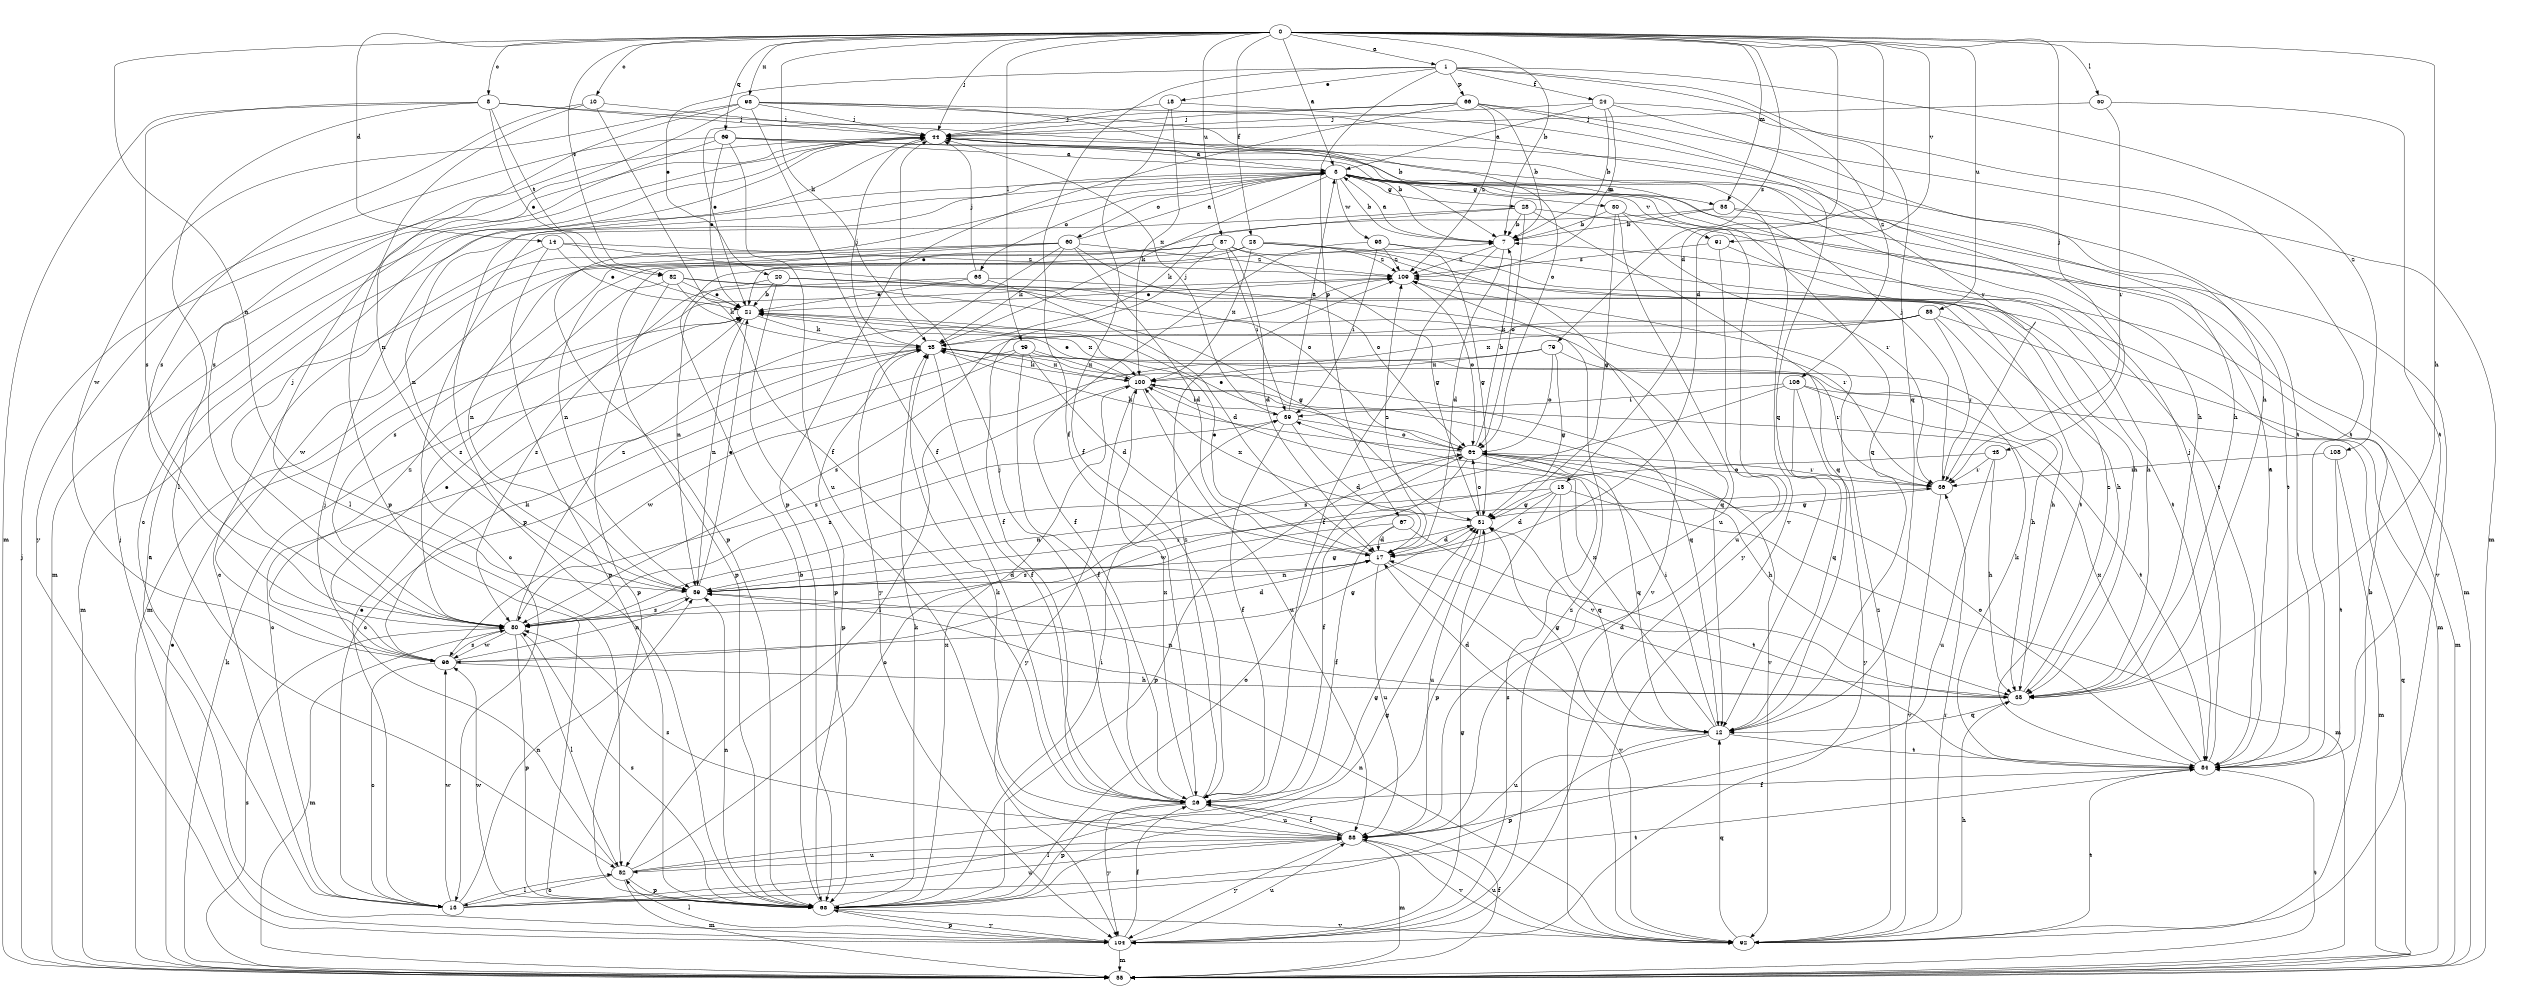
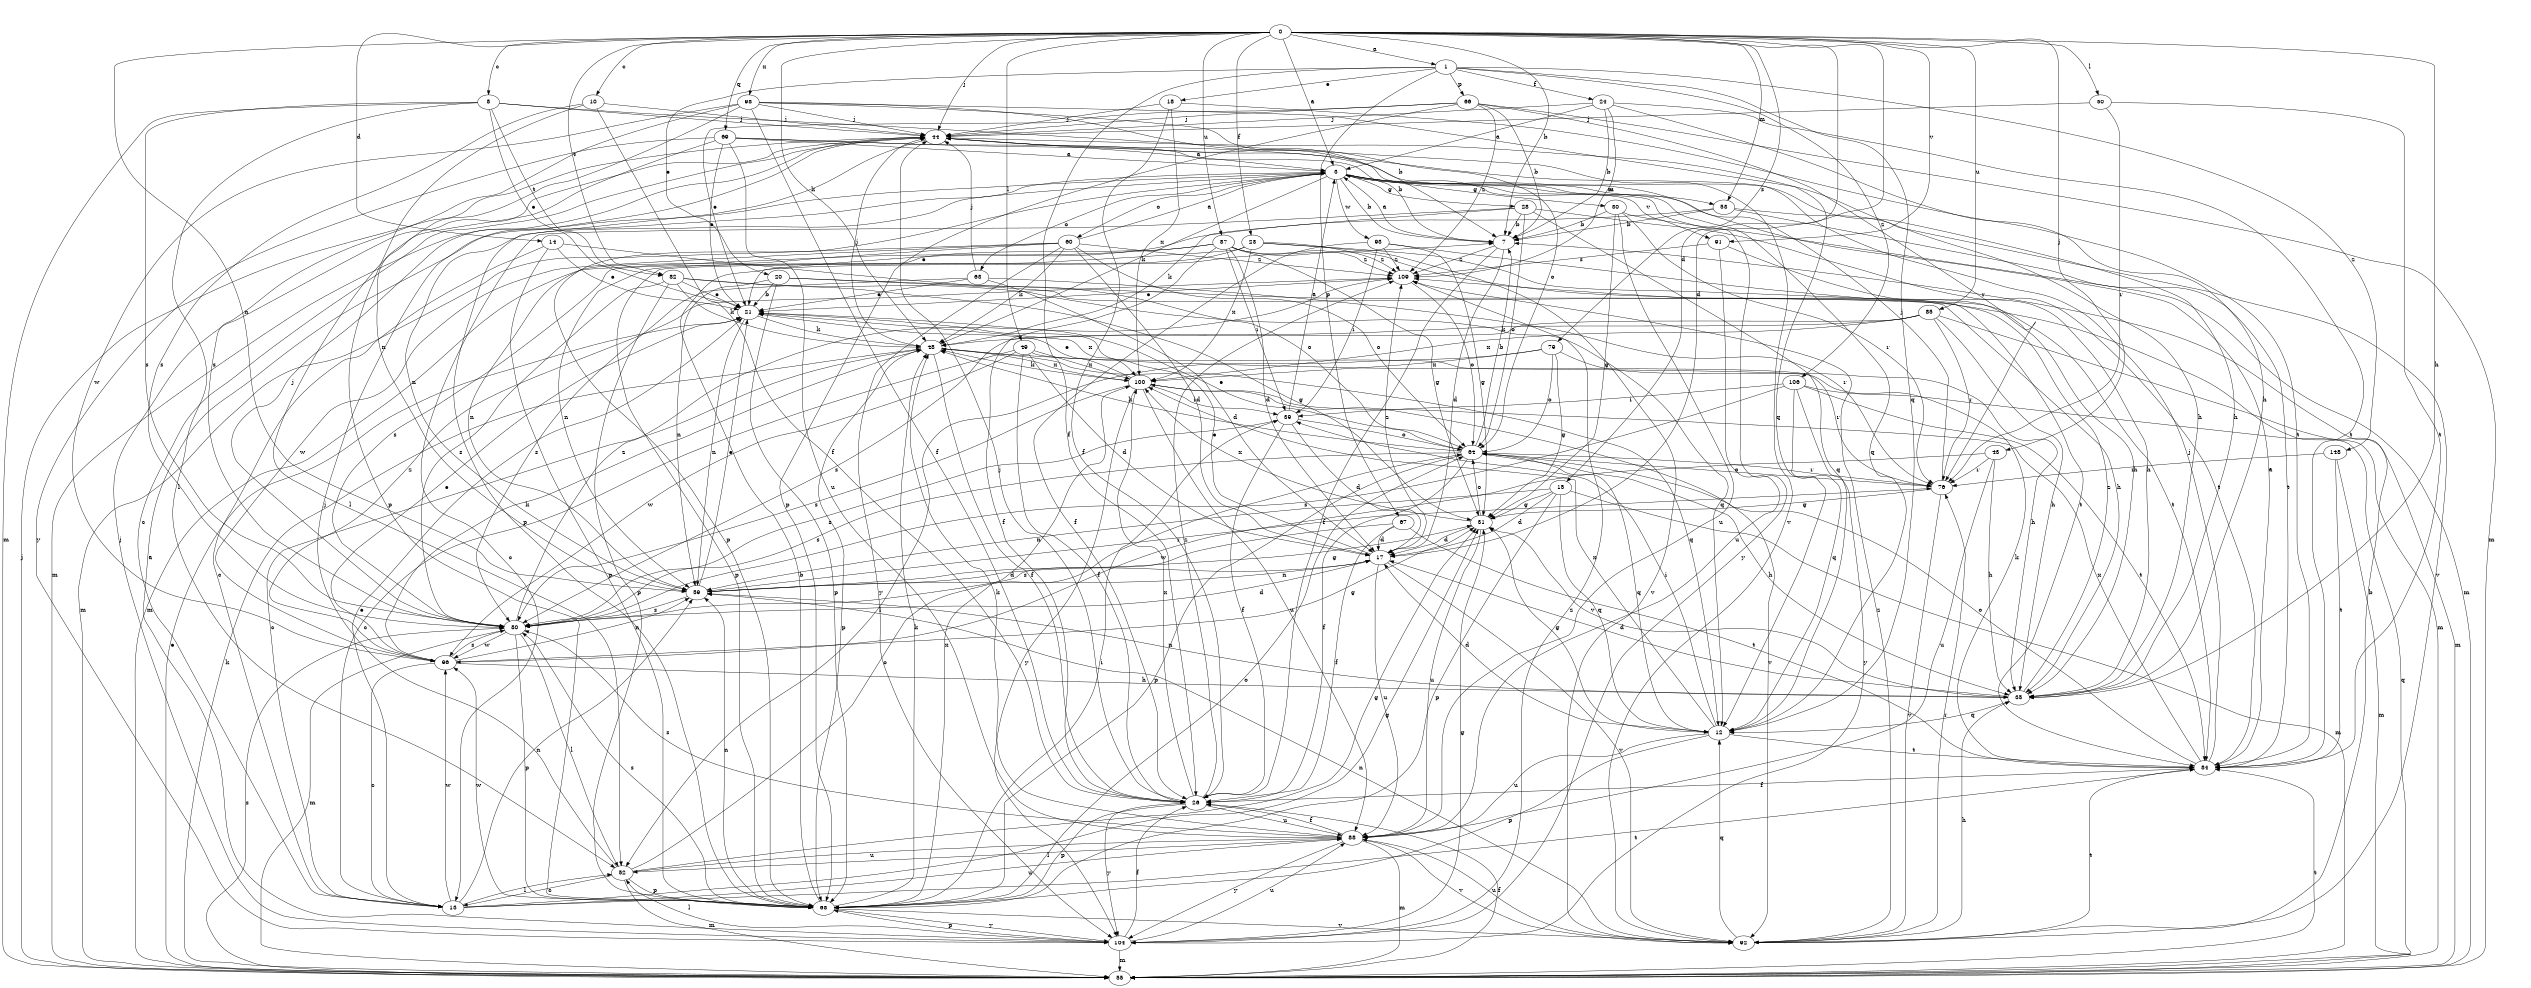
edge "24" -> "109": label "z" -> "w"
edge "39" -> "44": removed, label "j"
edge "14" -> "109": now "87" -> "109"
node "108": label "108" -> "148"
node "36": label "36" -> "76"
edge "64" -> "104": now "64" -> "80"
